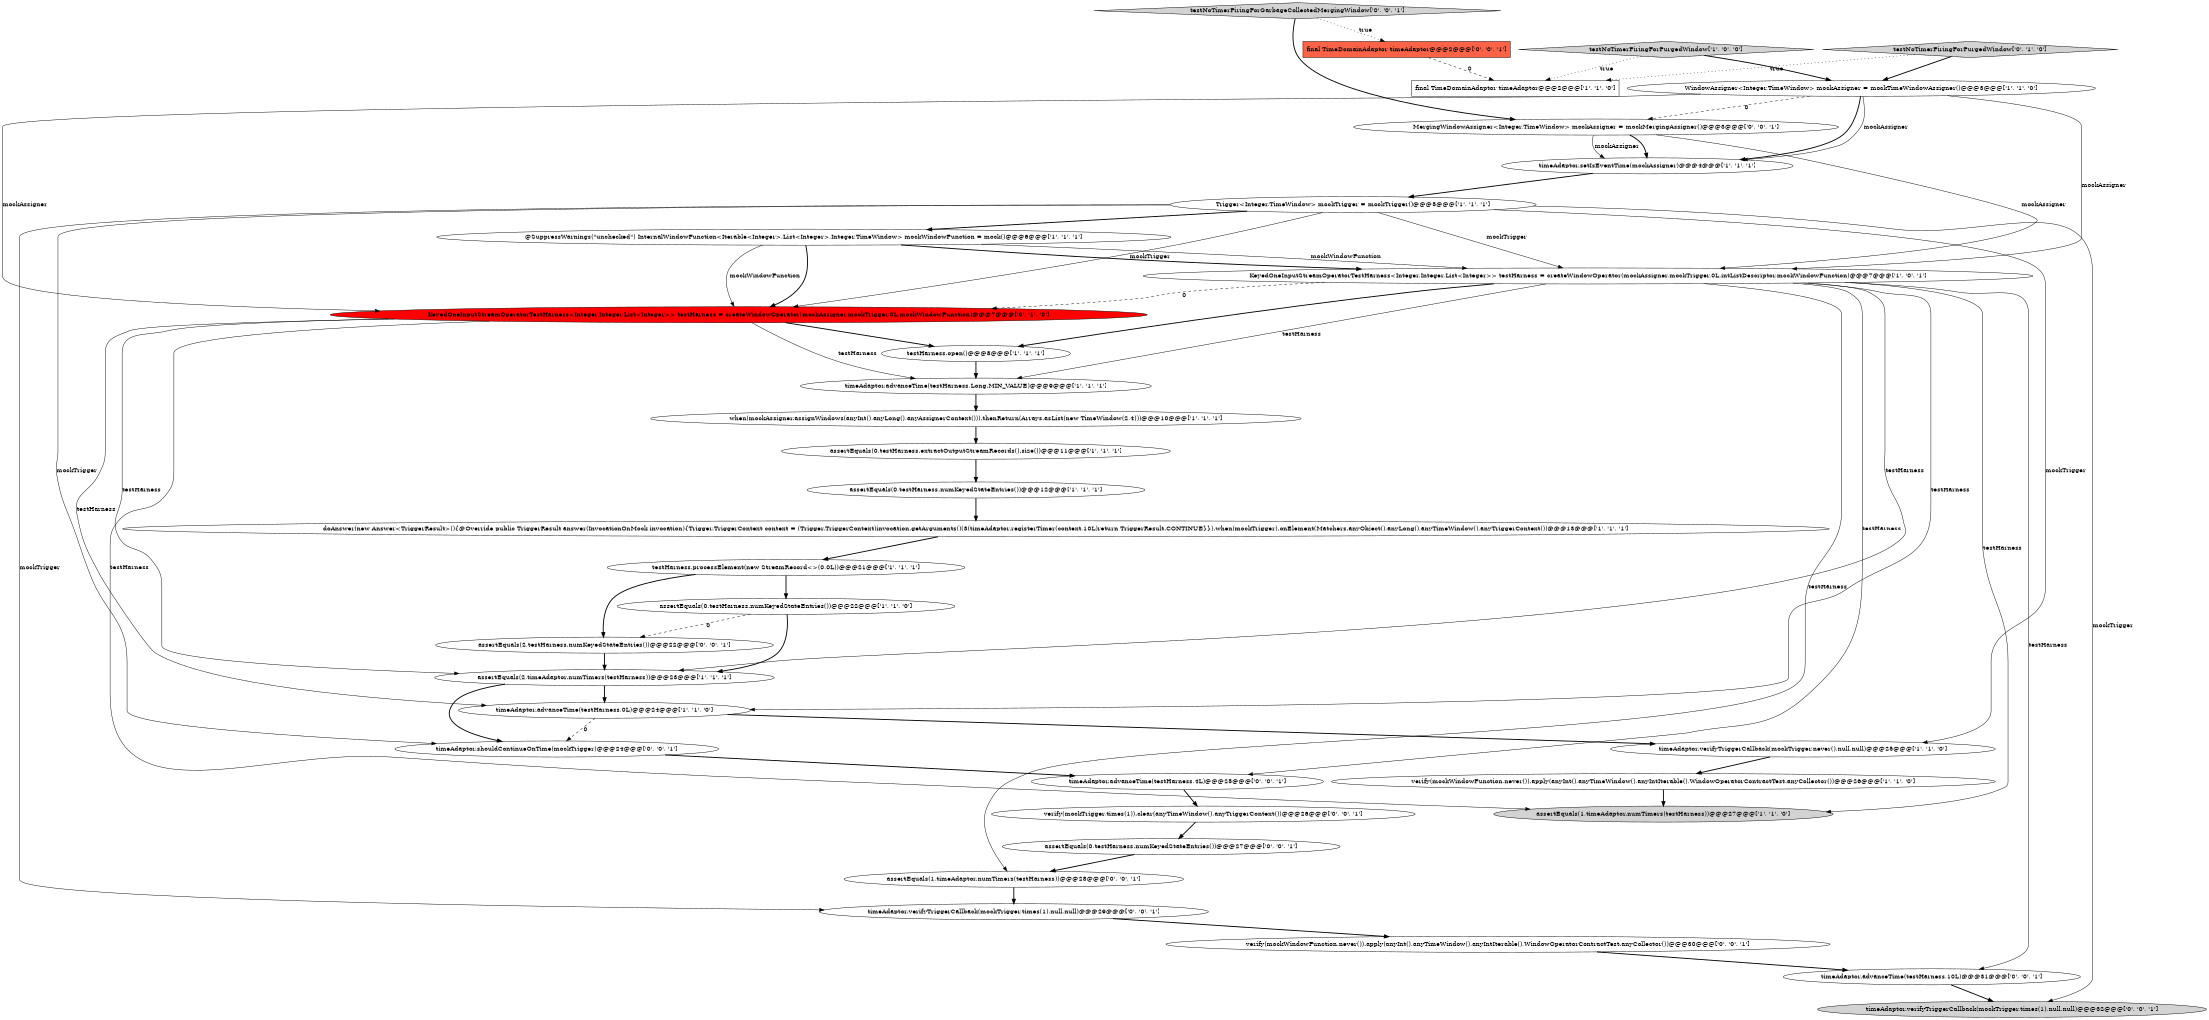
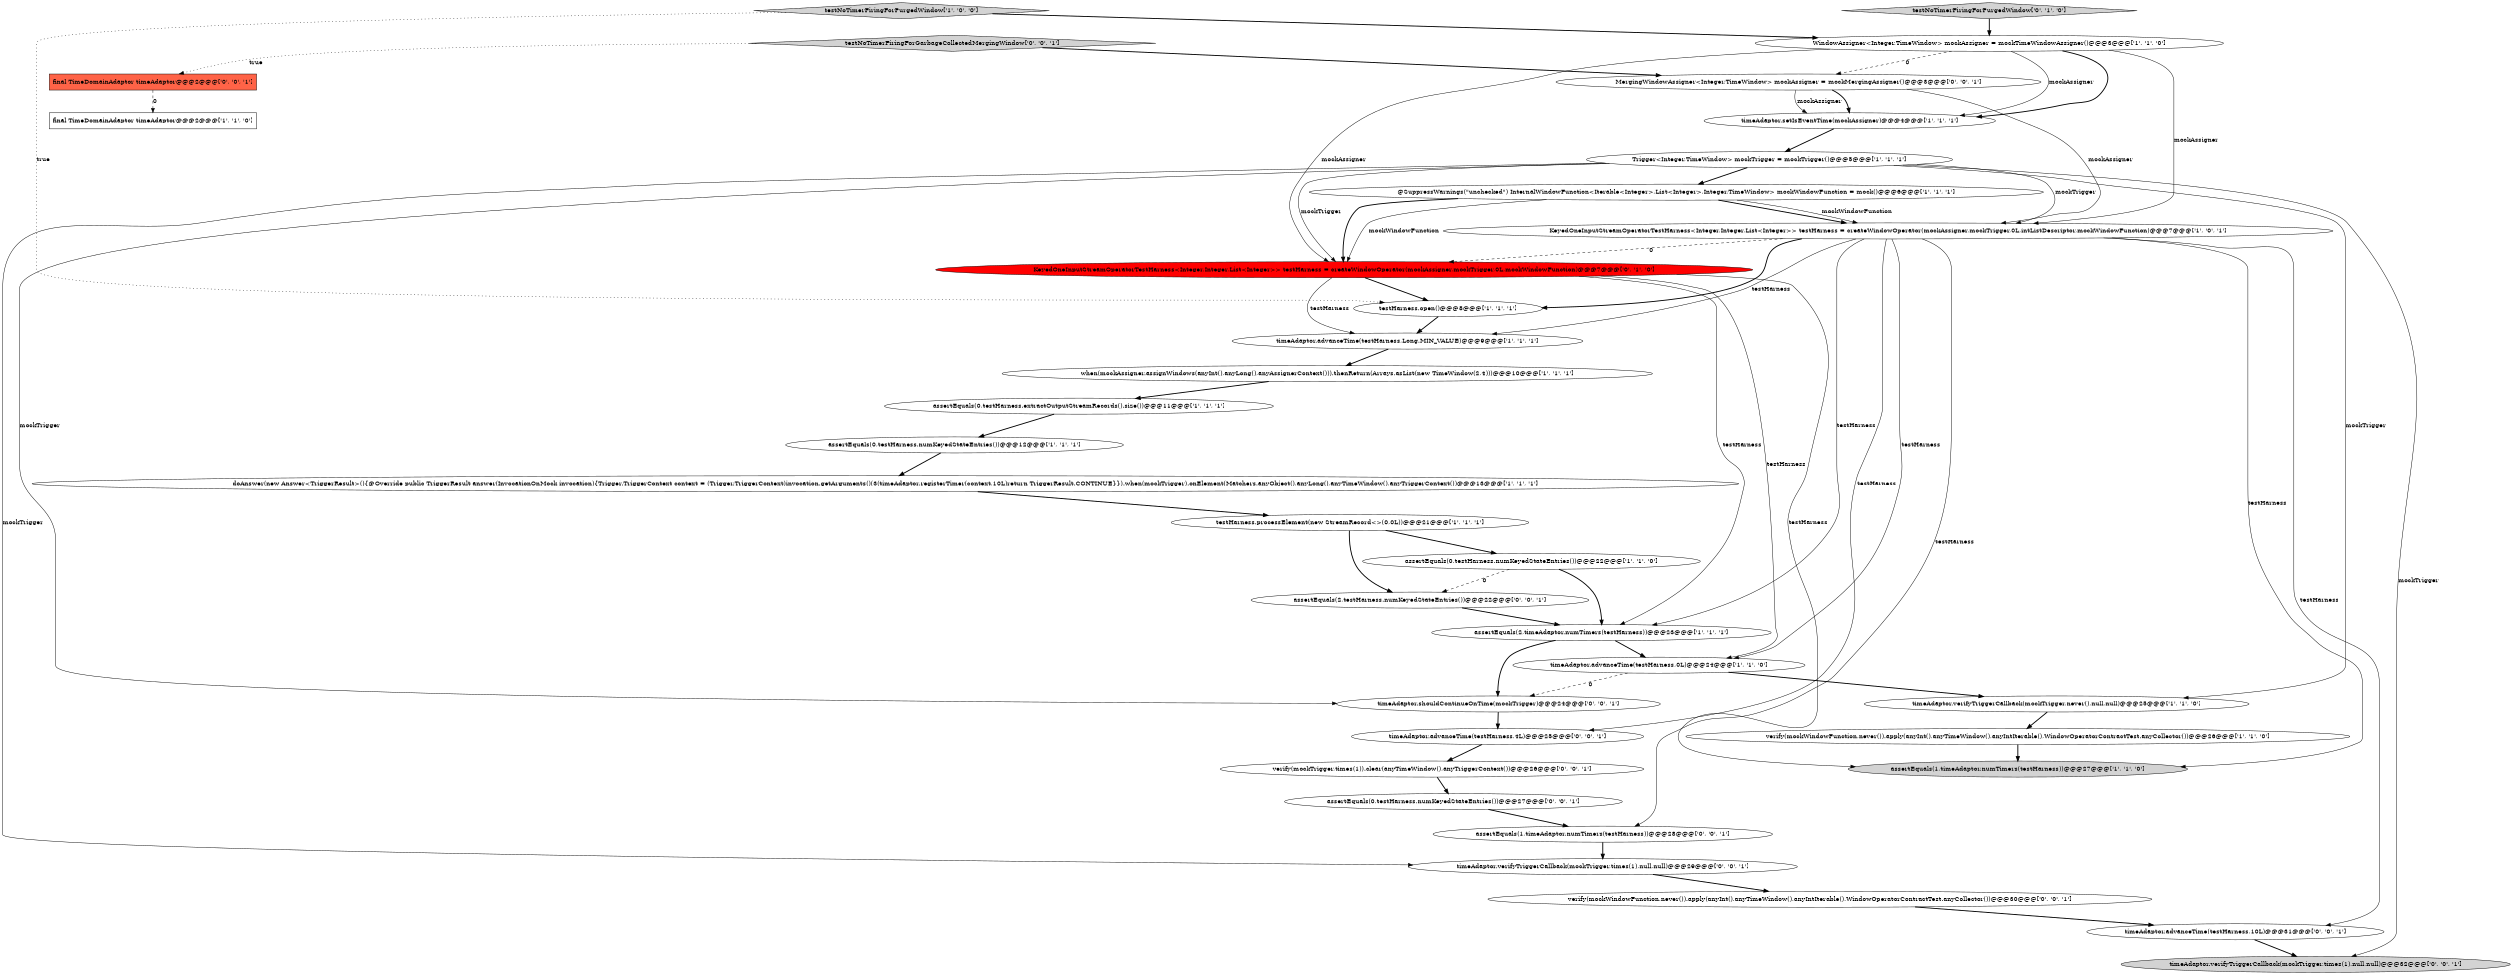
edge "testNoTimerFiringForPurgedWindow['1', '0', '0']" -> "final TimeDomainAdaptor timeAdaptor@@@2@@@['1', '1', '0']": now "testNoTimerFiringForPurgedWindow['1', '0', '0']" -> "testHarness.open()@@@8@@@['1', '1', '1']"
edge "testNoTimerFiringForPurgedWindow['0', '1', '0']" -> "final TimeDomainAdaptor timeAdaptor@@@2@@@['1', '1', '0']": removed, label "true"
